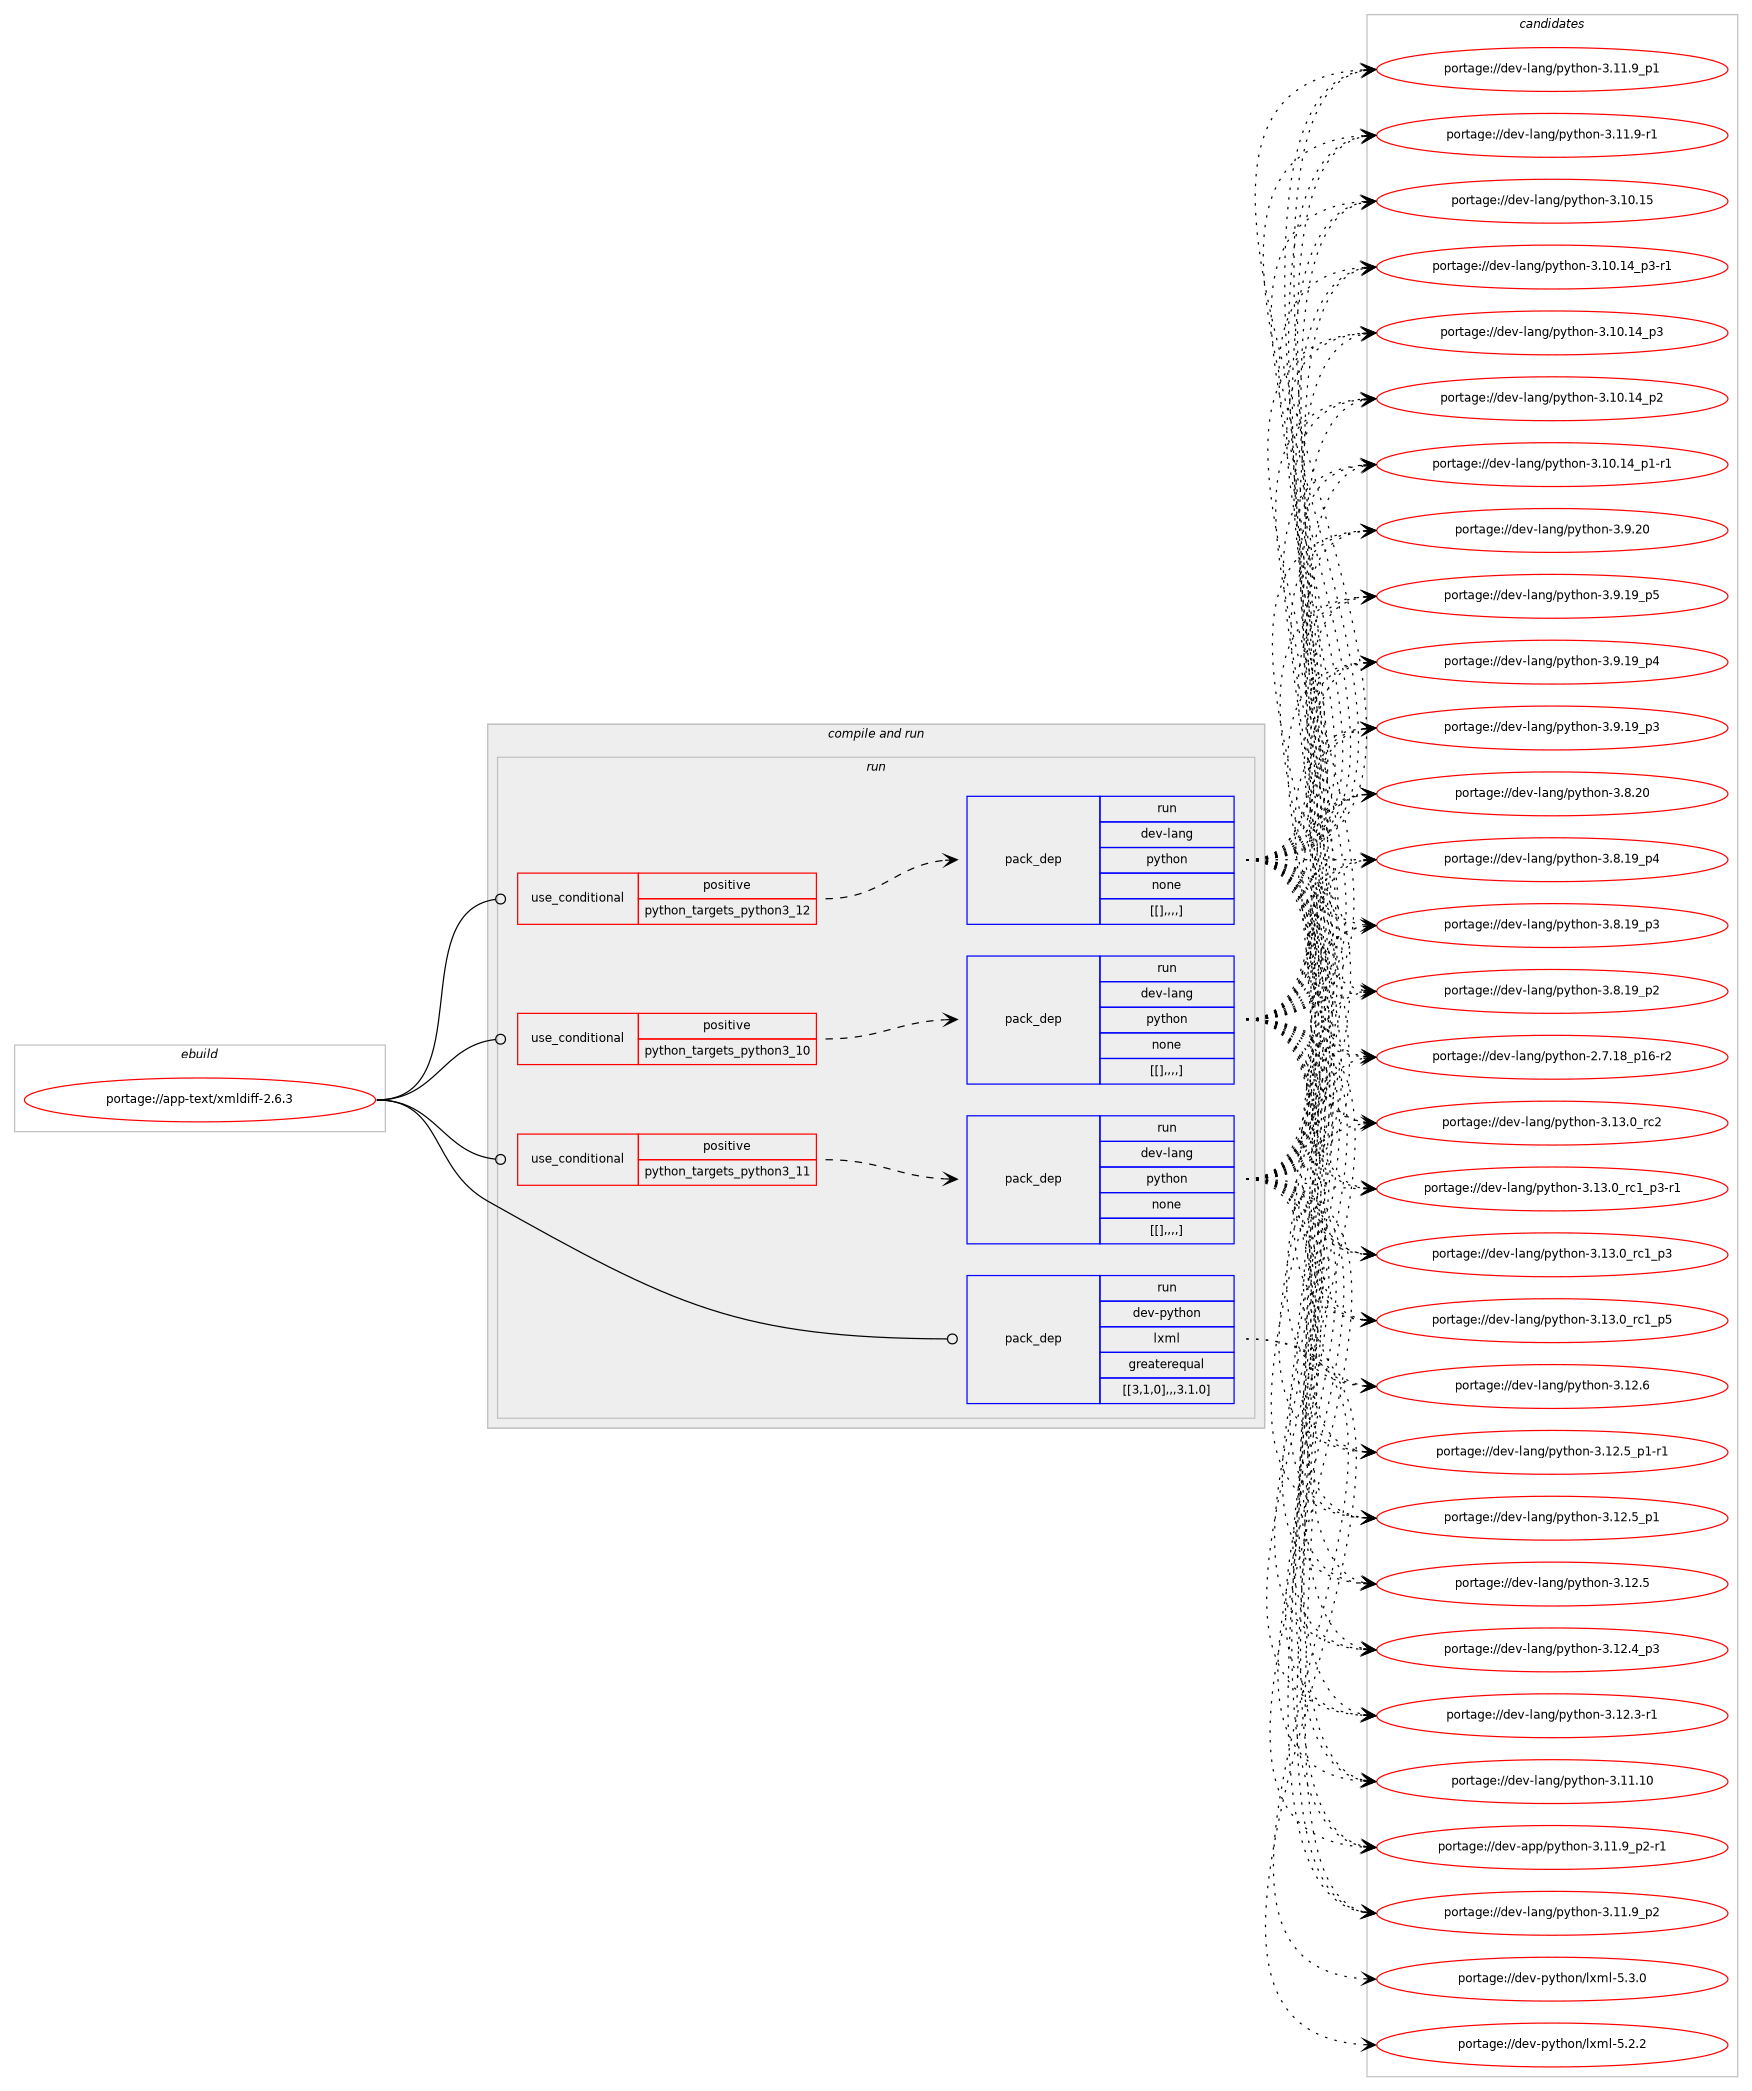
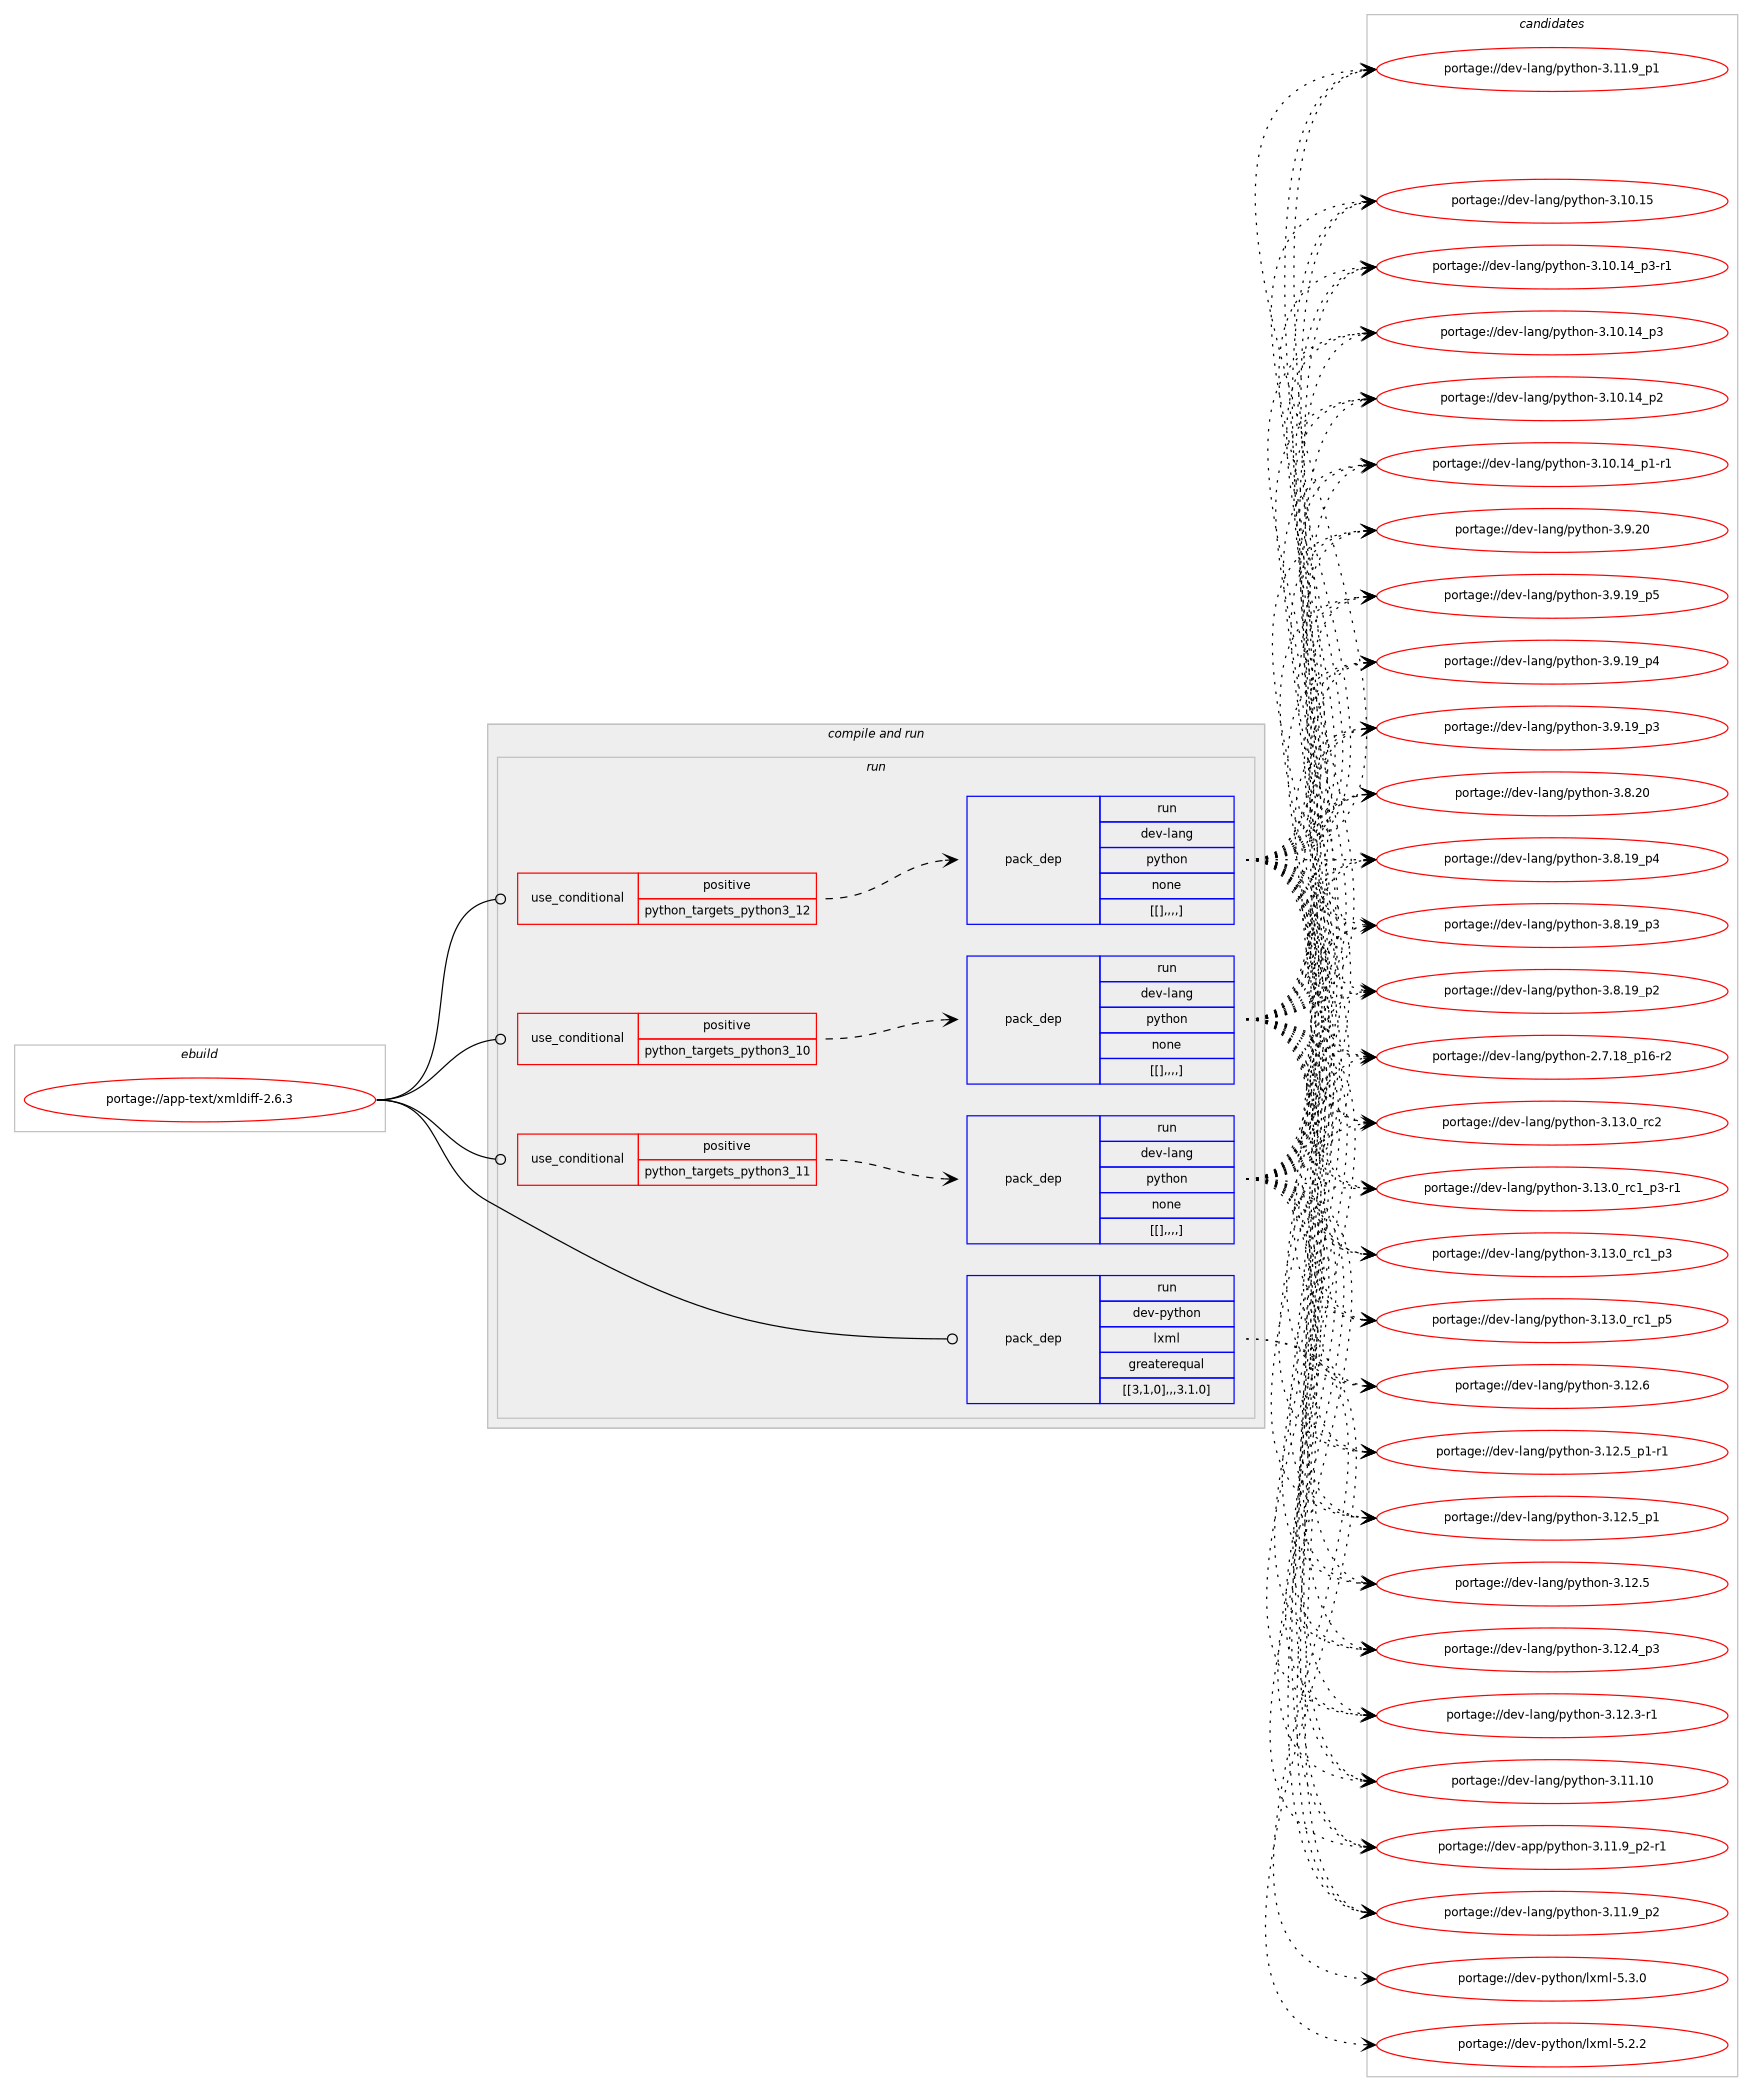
node "portage://dev-lang/python-3.11.9-r1": removed
